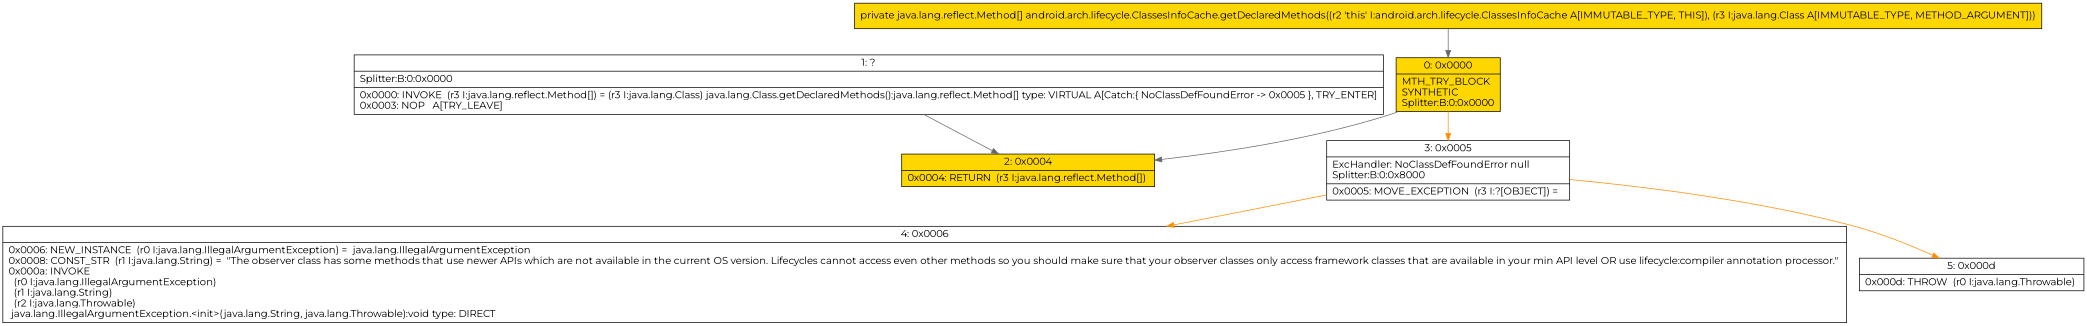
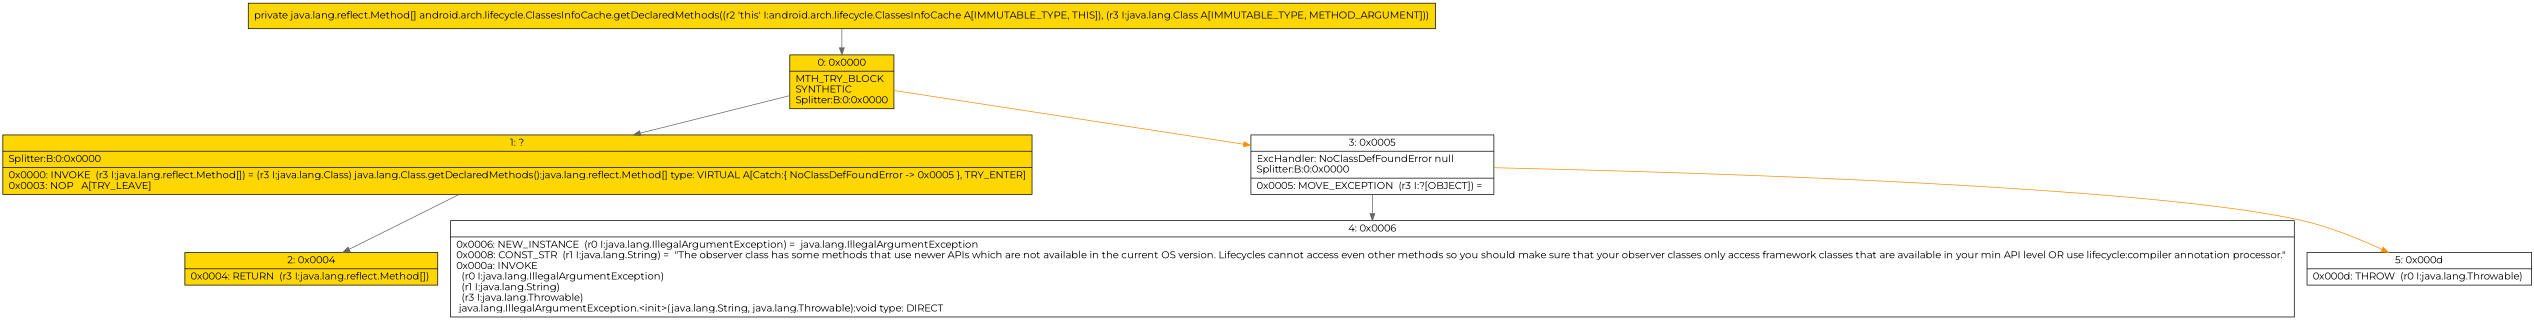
node "1: ?": fillcolor white -> gold
edge "0: 0x0000" -> "2: 0x0004": now "0: 0x0000" -> "1: ?"
node "3: 0x0005": text "Splitter:B:0:0x8000" -> "Splitter:B:0:0x0000"
edge "3: 0x0005" -> "4: 0x0006": color darkorange -> gray40
node "4: 0x0006": text "(r2 I:java.lang.Throwable)" -> "(r3 I:java.lang.Throwable)"
